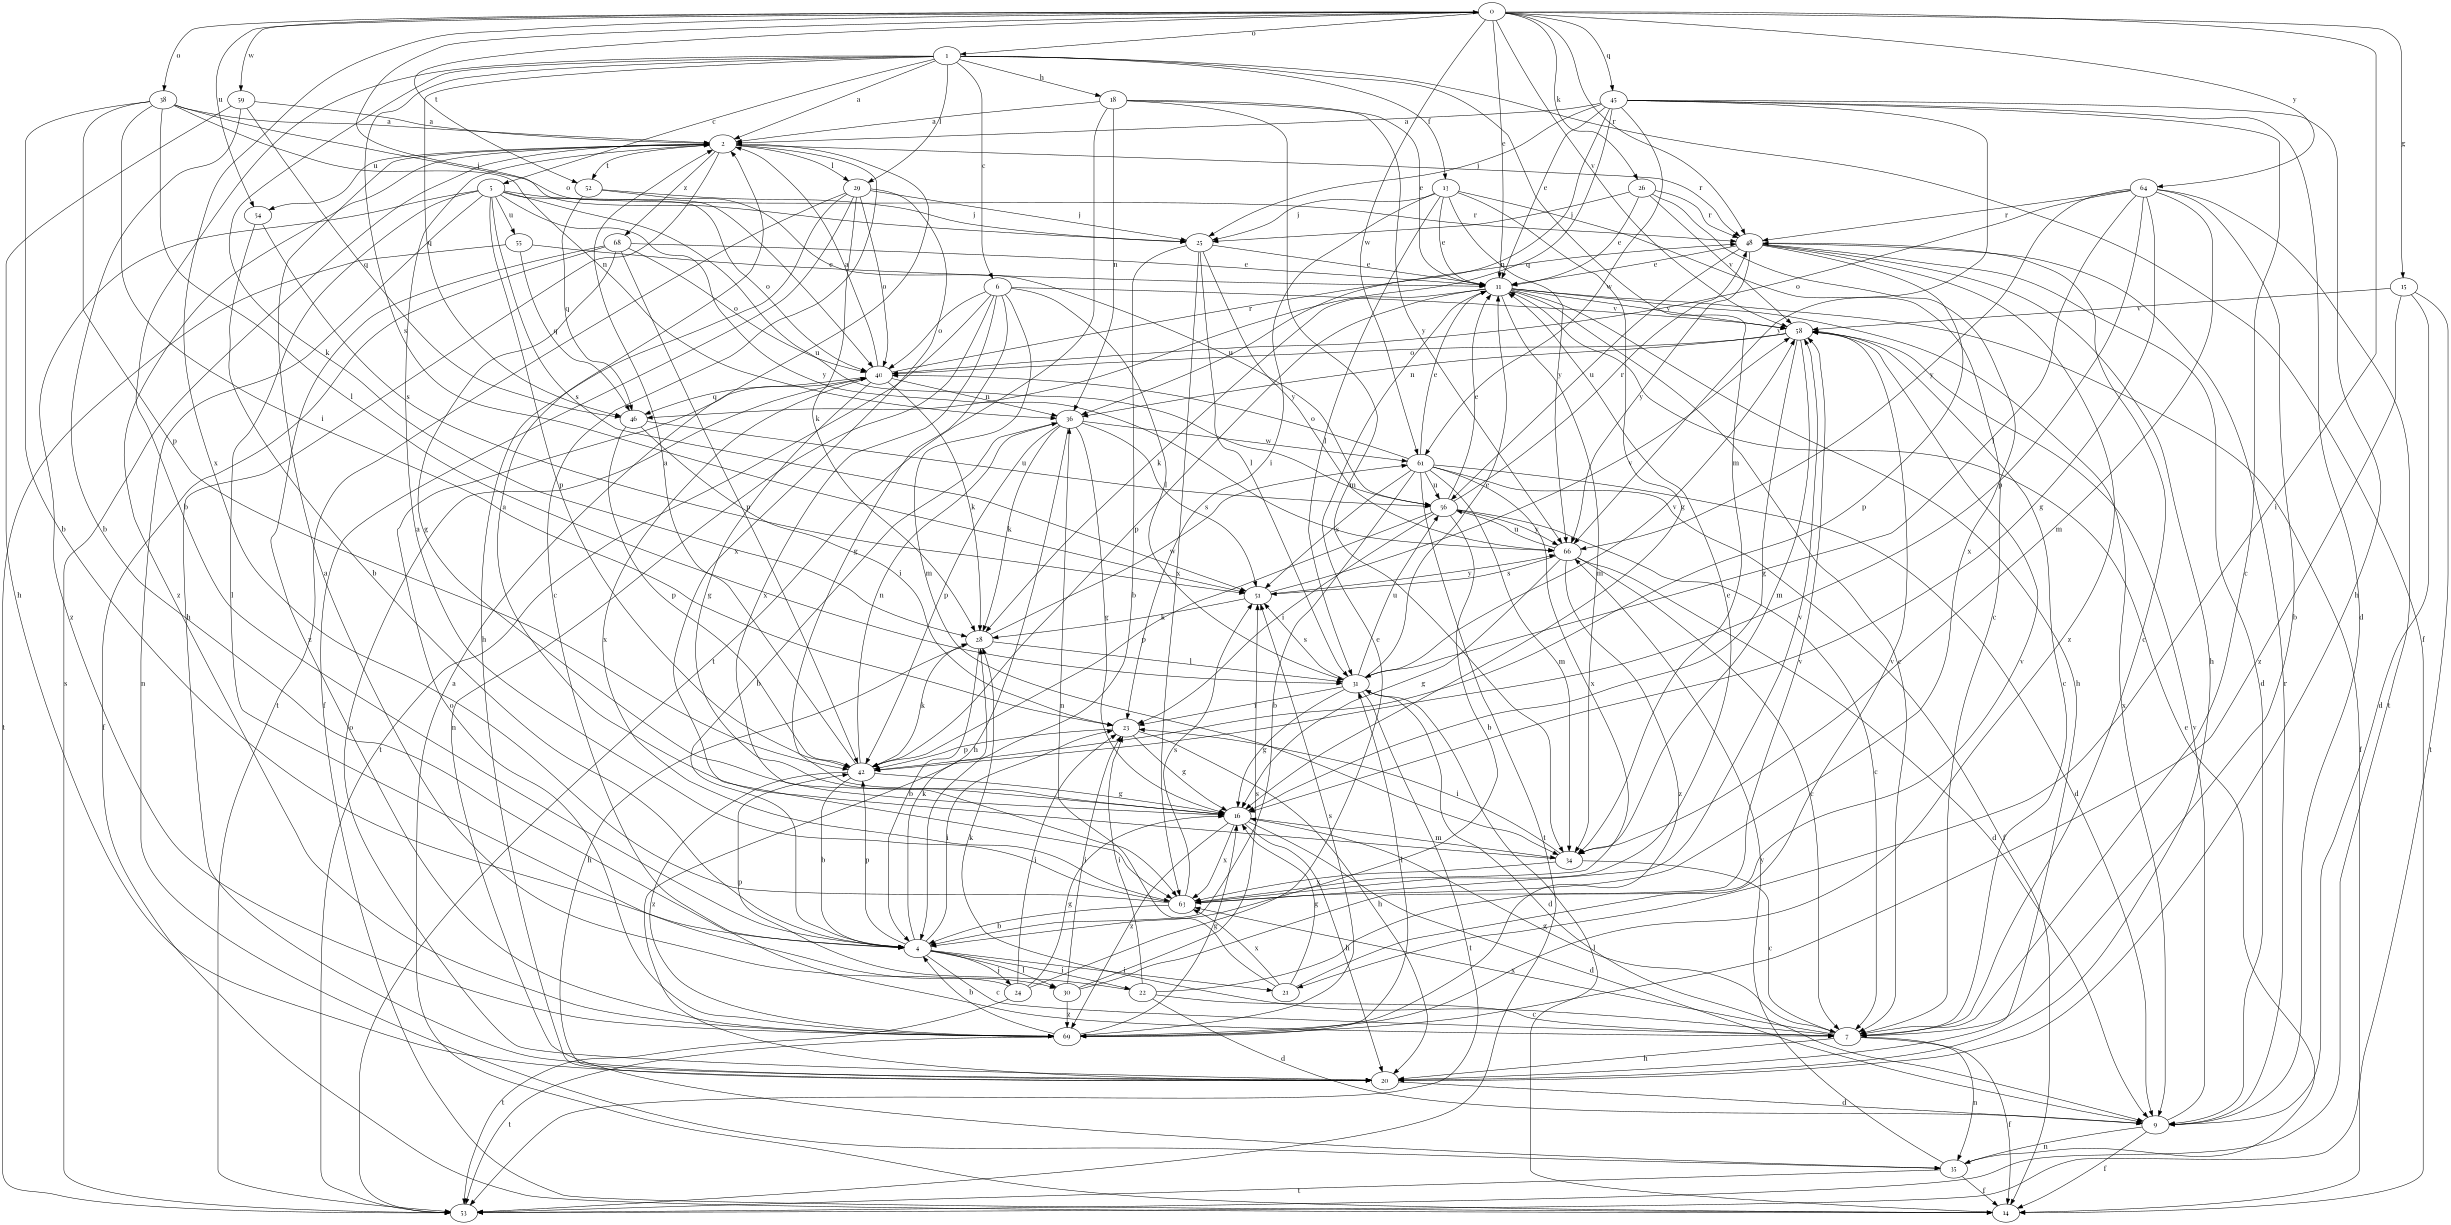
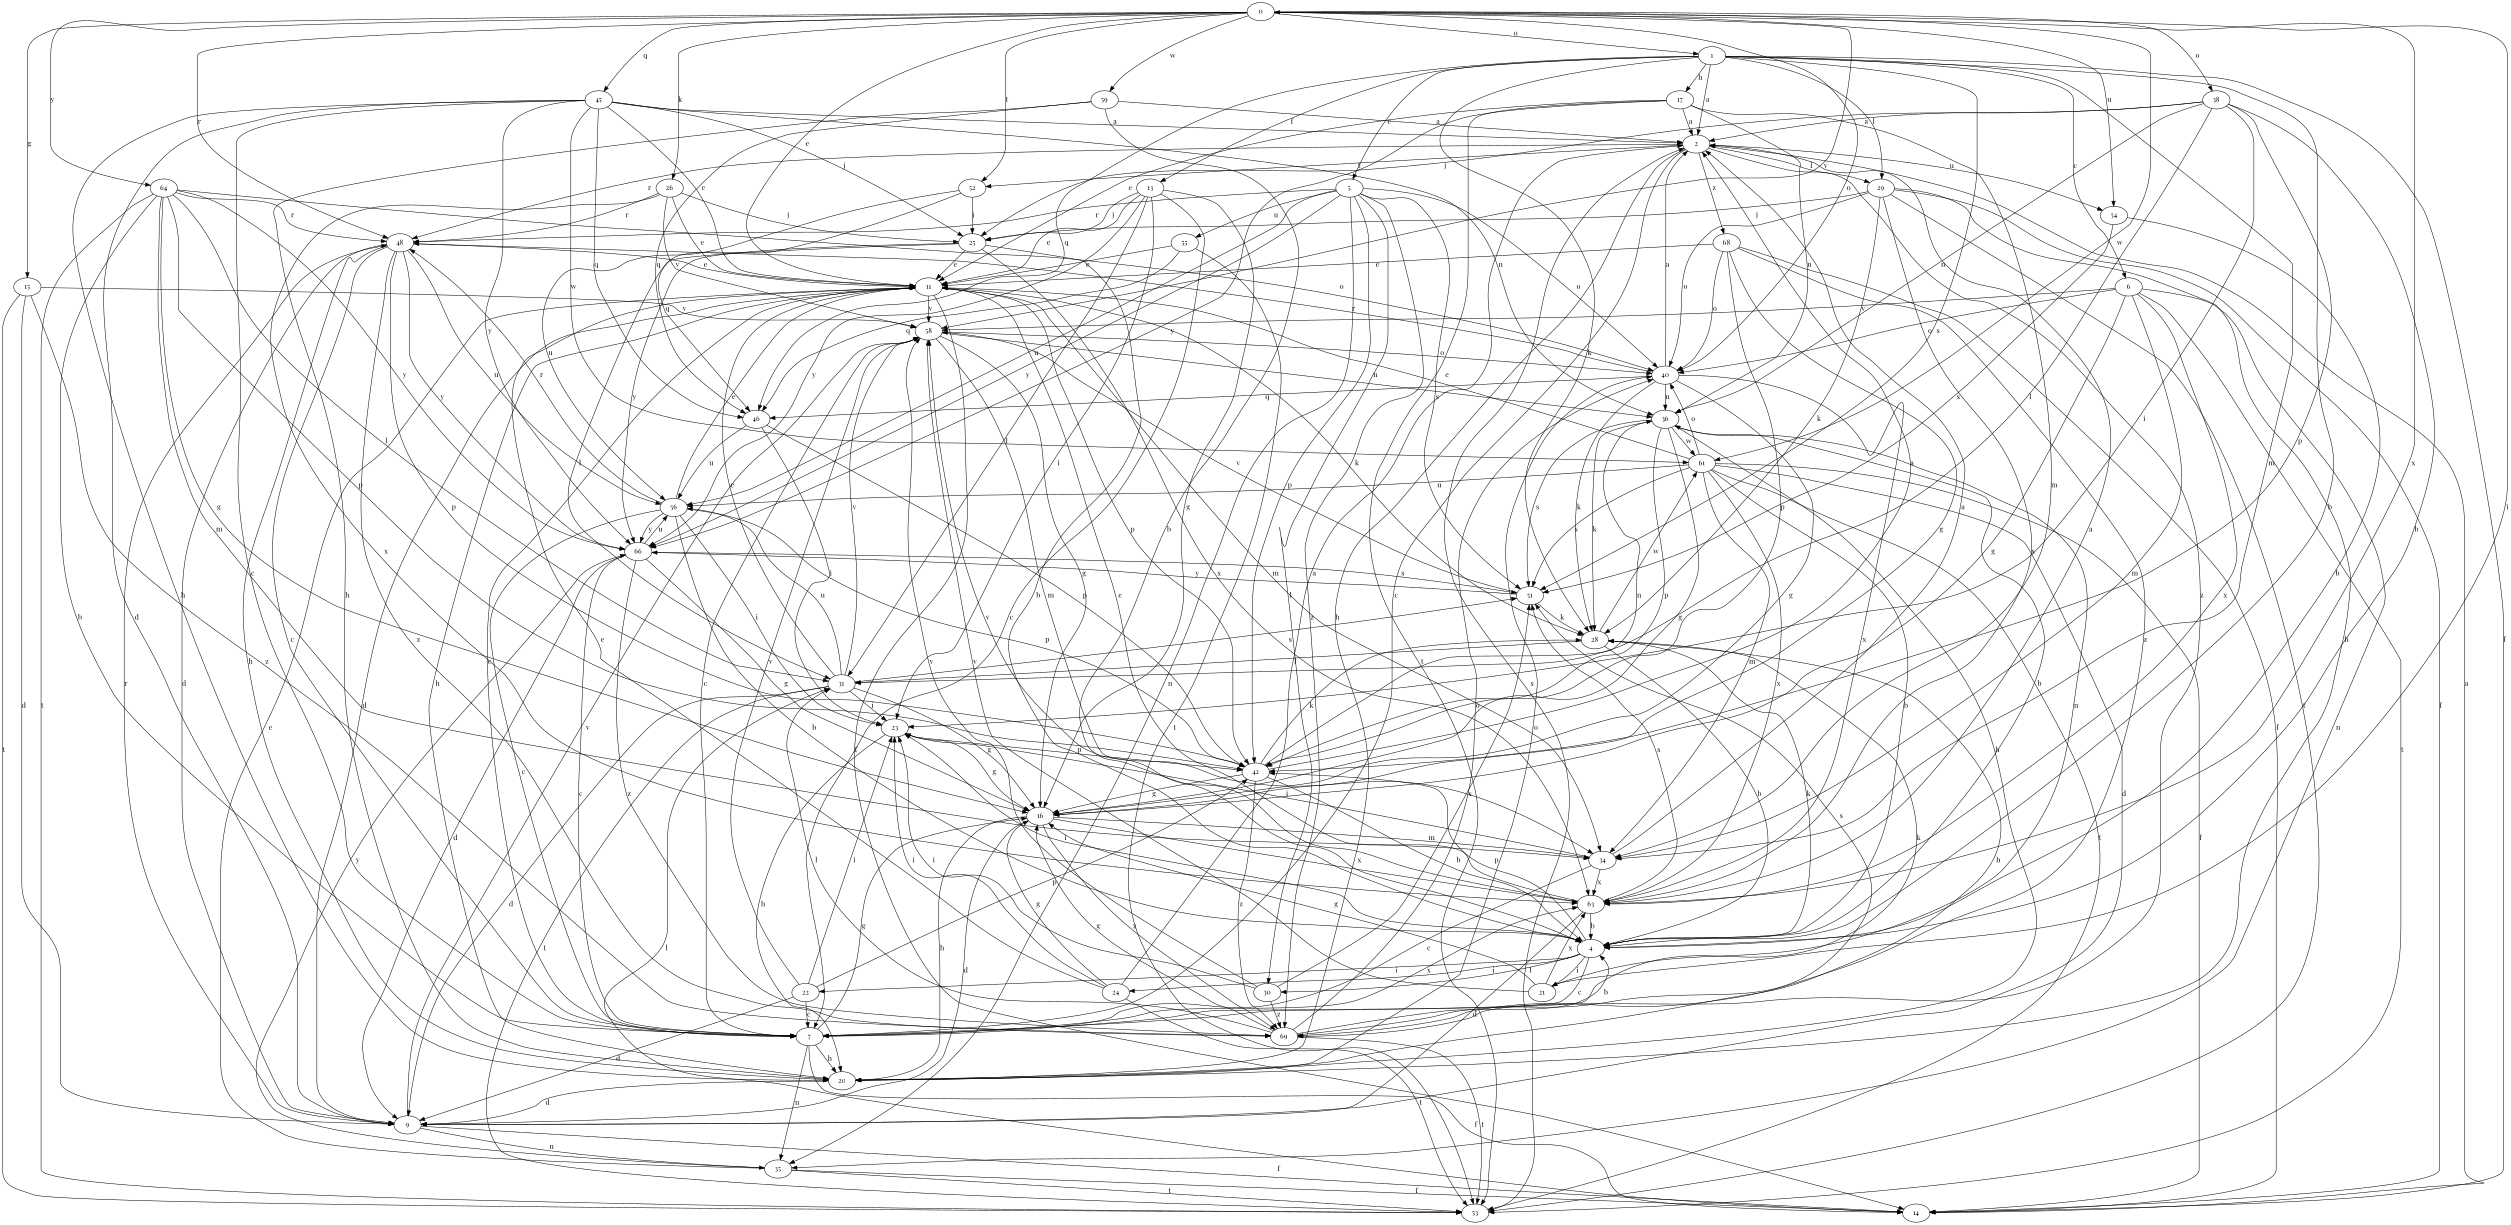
node "18": label "18" -> "17"
edge "6" -> "31": removed, label "l"
edge "11" -> "9": label "x" -> "d"
edge "63" -> "9": added, label "d"
